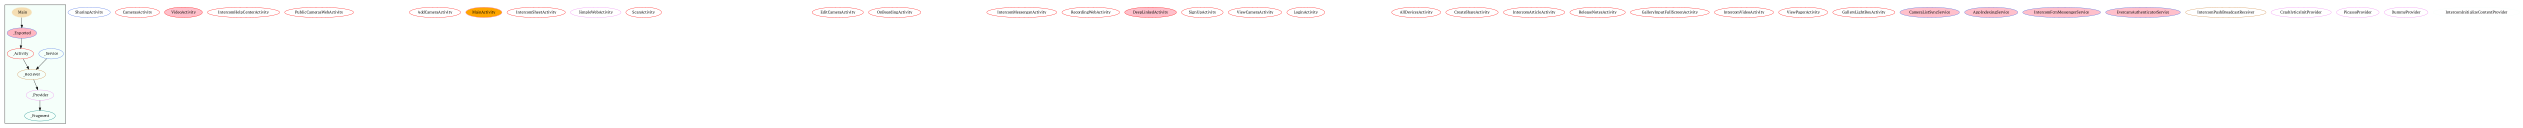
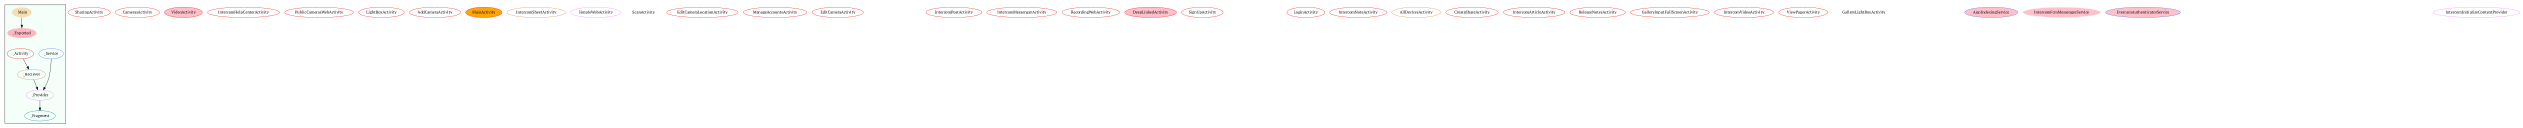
node "SharingActivity": color royalblue -> red
node "LightBoxActivity": added
node "MainActivity": color violet -> red
node "IntercomSheetActivity": color red -> peru
node "ScanActivity": color red -> mintcream
node "EditCameraLocationActivity": added
node "ManageAccountsActivity": added
node "OnBoardingActivity": removed
node "IntercomPostActivity": added
node "ViewCameraActivity": removed
node "IntercomNoteActivity": added
node "AllDevicesActivity": color red -> peru
node "GalleryLightBoxActivity": color red -> mintcream
node "CameraListSyncService": removed
node "IntercomFcmMessengerService": color royalblue -> mintcream
node "IntercomPushBroadcastReceiver": removed
node "CrashlyticsInitProvider": removed
node "PicassoProvider": removed
node "DummyProvider": removed
node "IntercomInitializeContentProvider": color mintcream -> violet
node "_Exported": color royalblue -> mintcream
edge "_Exported" -> "_Activity": removed
edge "_Service" -> "_Reciever": now "_Service" -> "_Provider"
